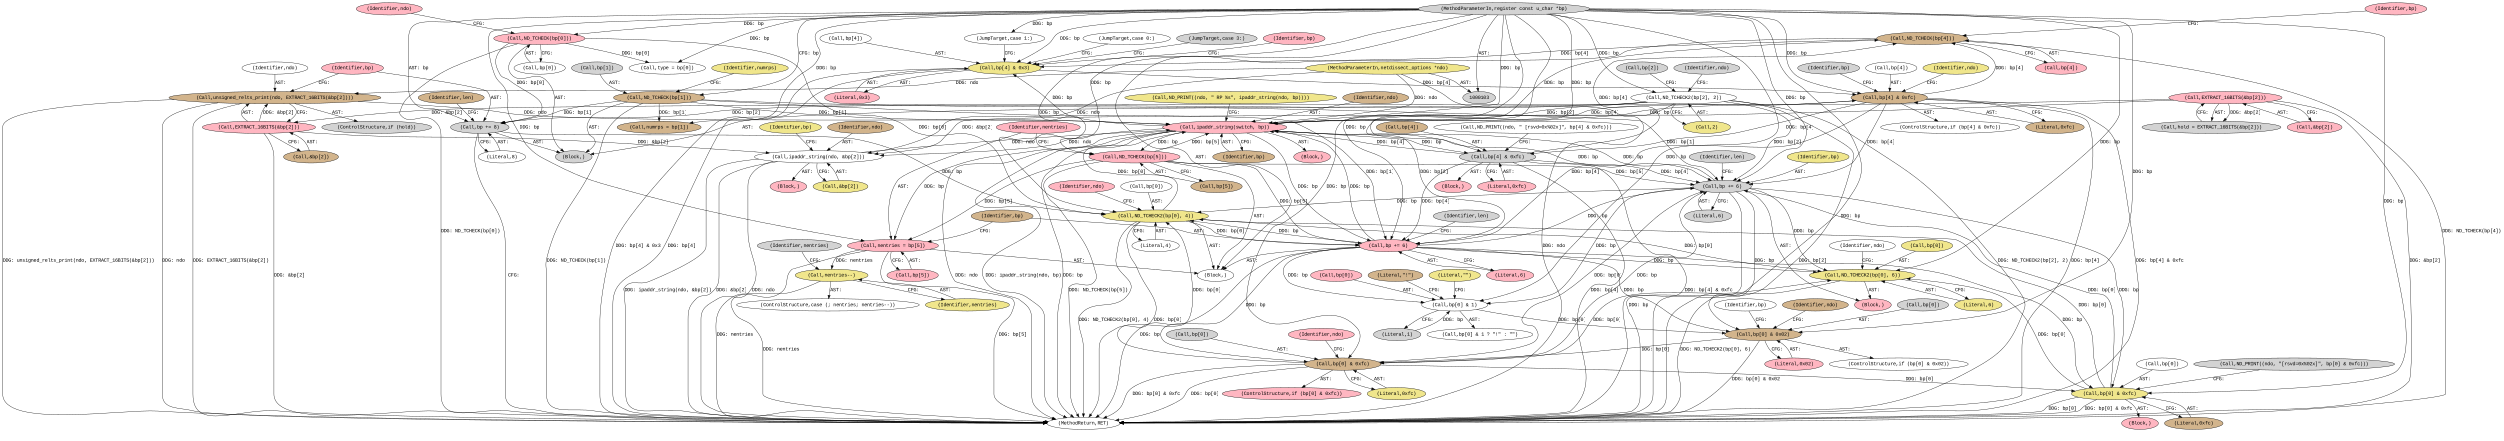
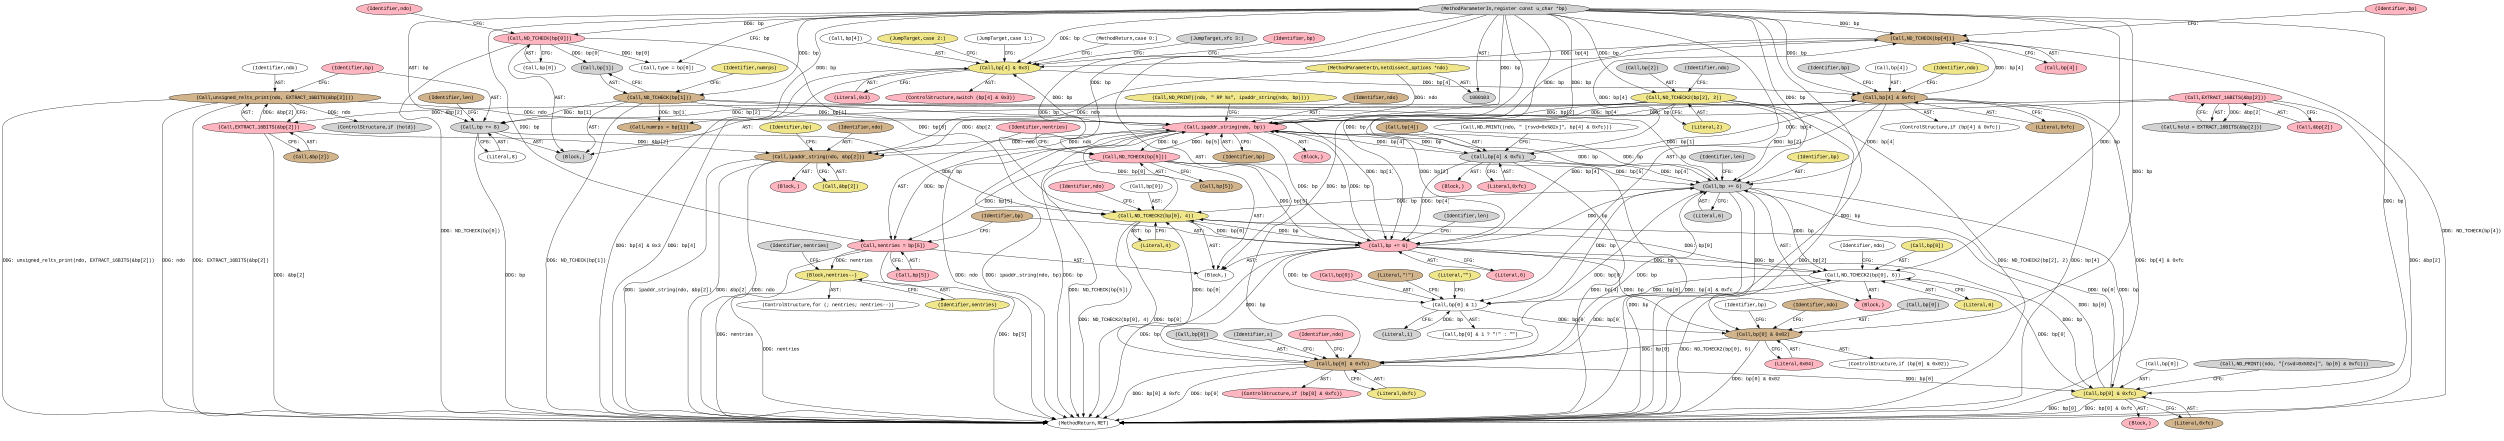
edge "(MethodParameterIn,register const u_char *bp)" -> "(JumpTarget,case 1:)": now "(MethodParameterIn,register const u_char *bp)" -> "(Call,ND_TCHECK(bp[4]))"
edge "(MethodParameterIn,register const u_char *bp)" -> "(Call,type = bp[0])": label "DDG: bp" -> "CFG: bp"
node "(JumpTarget,case 2:)": added
node "(JumpTarget,case 0:)": label "(JumpTarget,case 0:)" -> "(MethodReturn,case 0:)"
node "(JumpTarget,case 3:)": label "(JumpTarget,case 3:)" -> "(JumpTarget,xfc 3:)"
edge "(MethodParameterIn,register const u_char *bp)" -> "(Call,ND_TCHECK(bp[1]))": label "CFG: bp" -> "DDG: bp"
edge "(Call,ND_TCHECK(bp[1]))" -> "(Call,bp[1])": added, label "CFG:"
edge "(Call,bp[4] & 0x3)" -> "(Literal,0x3)": label "AST: " -> "CFG: "
edge "(Call,bp[2])" -> "(Call,ND_TCHECK2(bp[2], 2))": label "CFG: " -> "AST: "
edge "(MethodParameterIn,netdissect_options *ndo)" -> "(Call,unsigned_relts_print(ndo, EXTRACT_16BITS(&bp[2])))": removed, label "DDG: ndo"
edge "(Call,ND_TCHECK(bp[0]))" -> "(Call,bp += 8)": now "(Call,ND_TCHECK(bp[0]))" -> "(Call,bp[1])"
node "(ControlStructure,switch (bp[4] & 0x3))": added
node "(Call,ND_TCHECK2(bp[2], 2))": fillcolor white -> khaki
edge "(Call,unsigned_relts_print(ndo, EXTRACT_16BITS(&bp[2])))" -> "(ControlStructure,if (hold))": label "AST: " -> "DDG: ndo"
node "(Call,ipaddr_string(switch, bp))": label "(Call,ipaddr_string(switch, bp))" -> "(Call,ipaddr_string(ndo, bp))"
node "(Call,2)": label "(Call,2)" -> "(Literal,2)"
node "(Call,ipaddr_string(ndo, &bp[2]))": fillcolor white -> tan
edge "(MethodParameterIn,register const u_char *bp)" -> "(Call,bp[0] & 1)": label "DDG: bp" -> "AST: bp"
edge "(Call,ND_TCHECK2(bp[0], 4))" -> "(Literal,4)": label "CFG: " -> "AST: bp"
edge "(Literal,4)" -> "(Call,ND_TCHECK2(bp[0], 4))": label "AST: " -> "CFG: "
node "(Literal,4)": fillcolor white -> khaki
edge "(MethodParameterIn,netdissect_options *ndo)" -> "(MethodReturn,RET)": removed, label "DDG: ndo"
edge "(Call,bp += 8)" -> "(MethodReturn,RET)": label "CFG: " -> "DDG: bp"
node "(Call,nentries--)": label "(Call,nentries--)" -> "(Block,nentries--)"
node "(Call,ND_TCHECK2(bp[0], 6))": fillcolor khaki -> white
edge "(Call,ND_TCHECK2(bp[0], 6))" -> "(Call,bp[0] & 1)": added, label "DDG: bp[0]"
node "(ControlStructure,case (; nentries; nentries--))": label "(ControlStructure,case (; nentries; nentries--))" -> "(ControlStructure,for (; nentries; nentries--))"
node "(Identifier,s)": added
node "(Literal,0x02)": label "(Literal,0x02)" -> "(Literal,0x04)"
